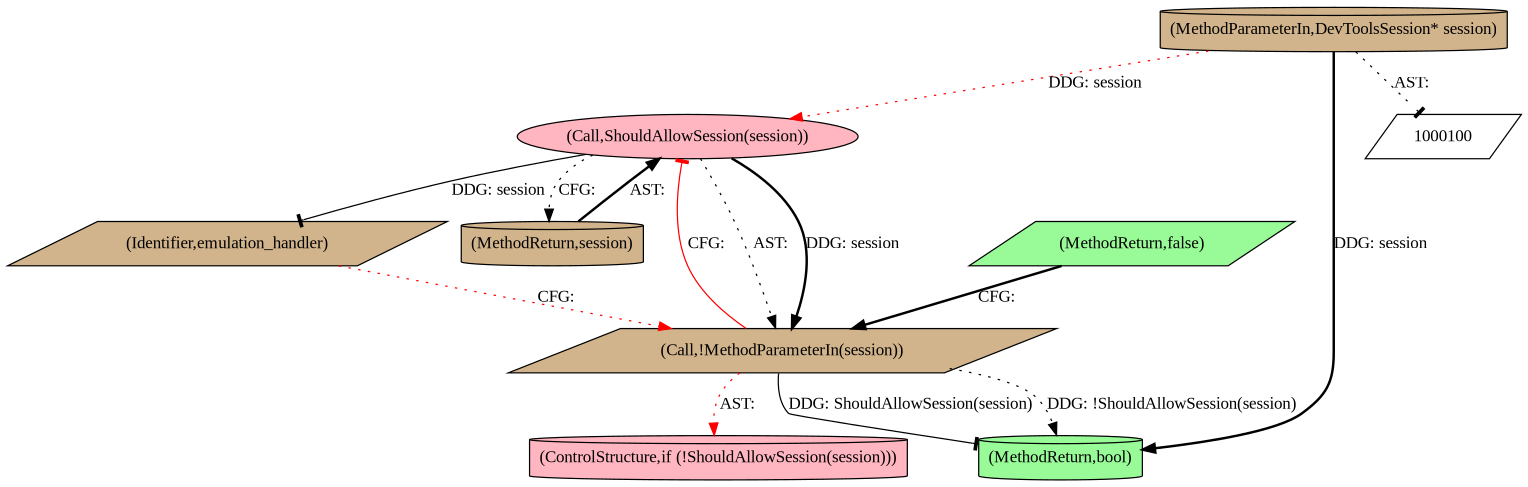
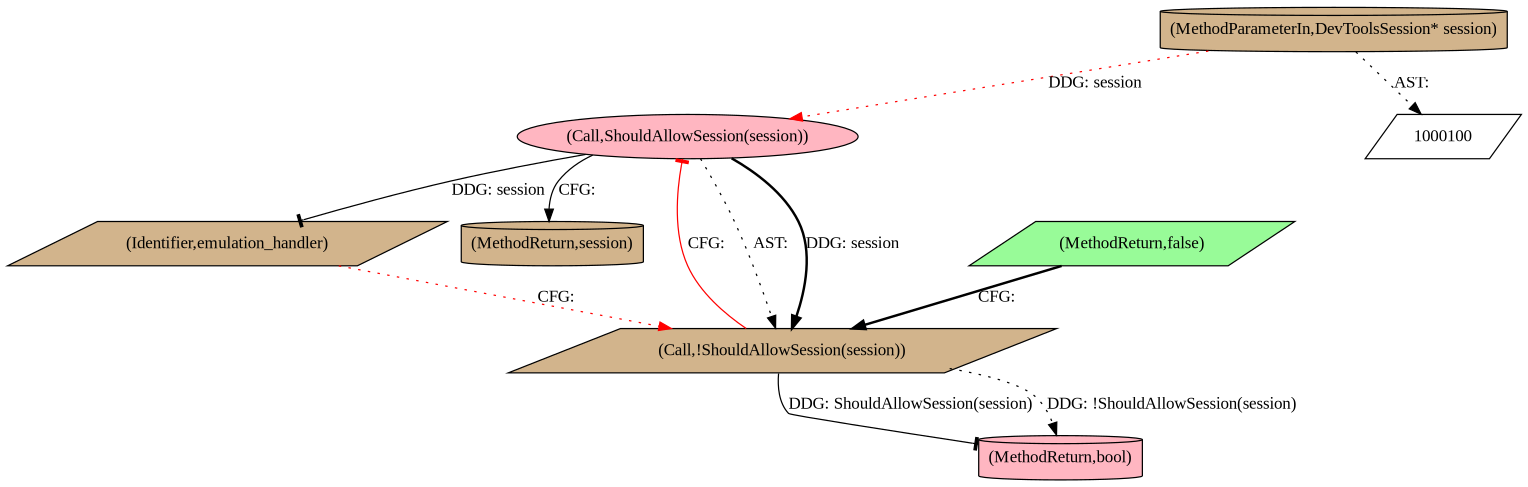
edge "(MethodParameterIn,DevToolsSession* session)" -> "1000100": arrowhead tee -> normal
edge "(Call,ShouldAllowSession(session))" -> "(MethodReturn,session)": style dotted -> solid
edge "(MethodReturn,session)" -> "(Call,ShouldAllowSession(session))": removed, label "AST:"
edge "(MethodParameterIn,DevToolsSession* session)" -> "(MethodReturn,bool)": removed, label "DDG: session"
node "(Call,!MethodParameterIn(session))": label "(Call,!MethodParameterIn(session))" -> "(Call,!ShouldAllowSession(session))"
node "(ControlStructure,if (!ShouldAllowSession(session)))": removed
node "(MethodReturn,bool)": fillcolor palegreen -> lightpink
